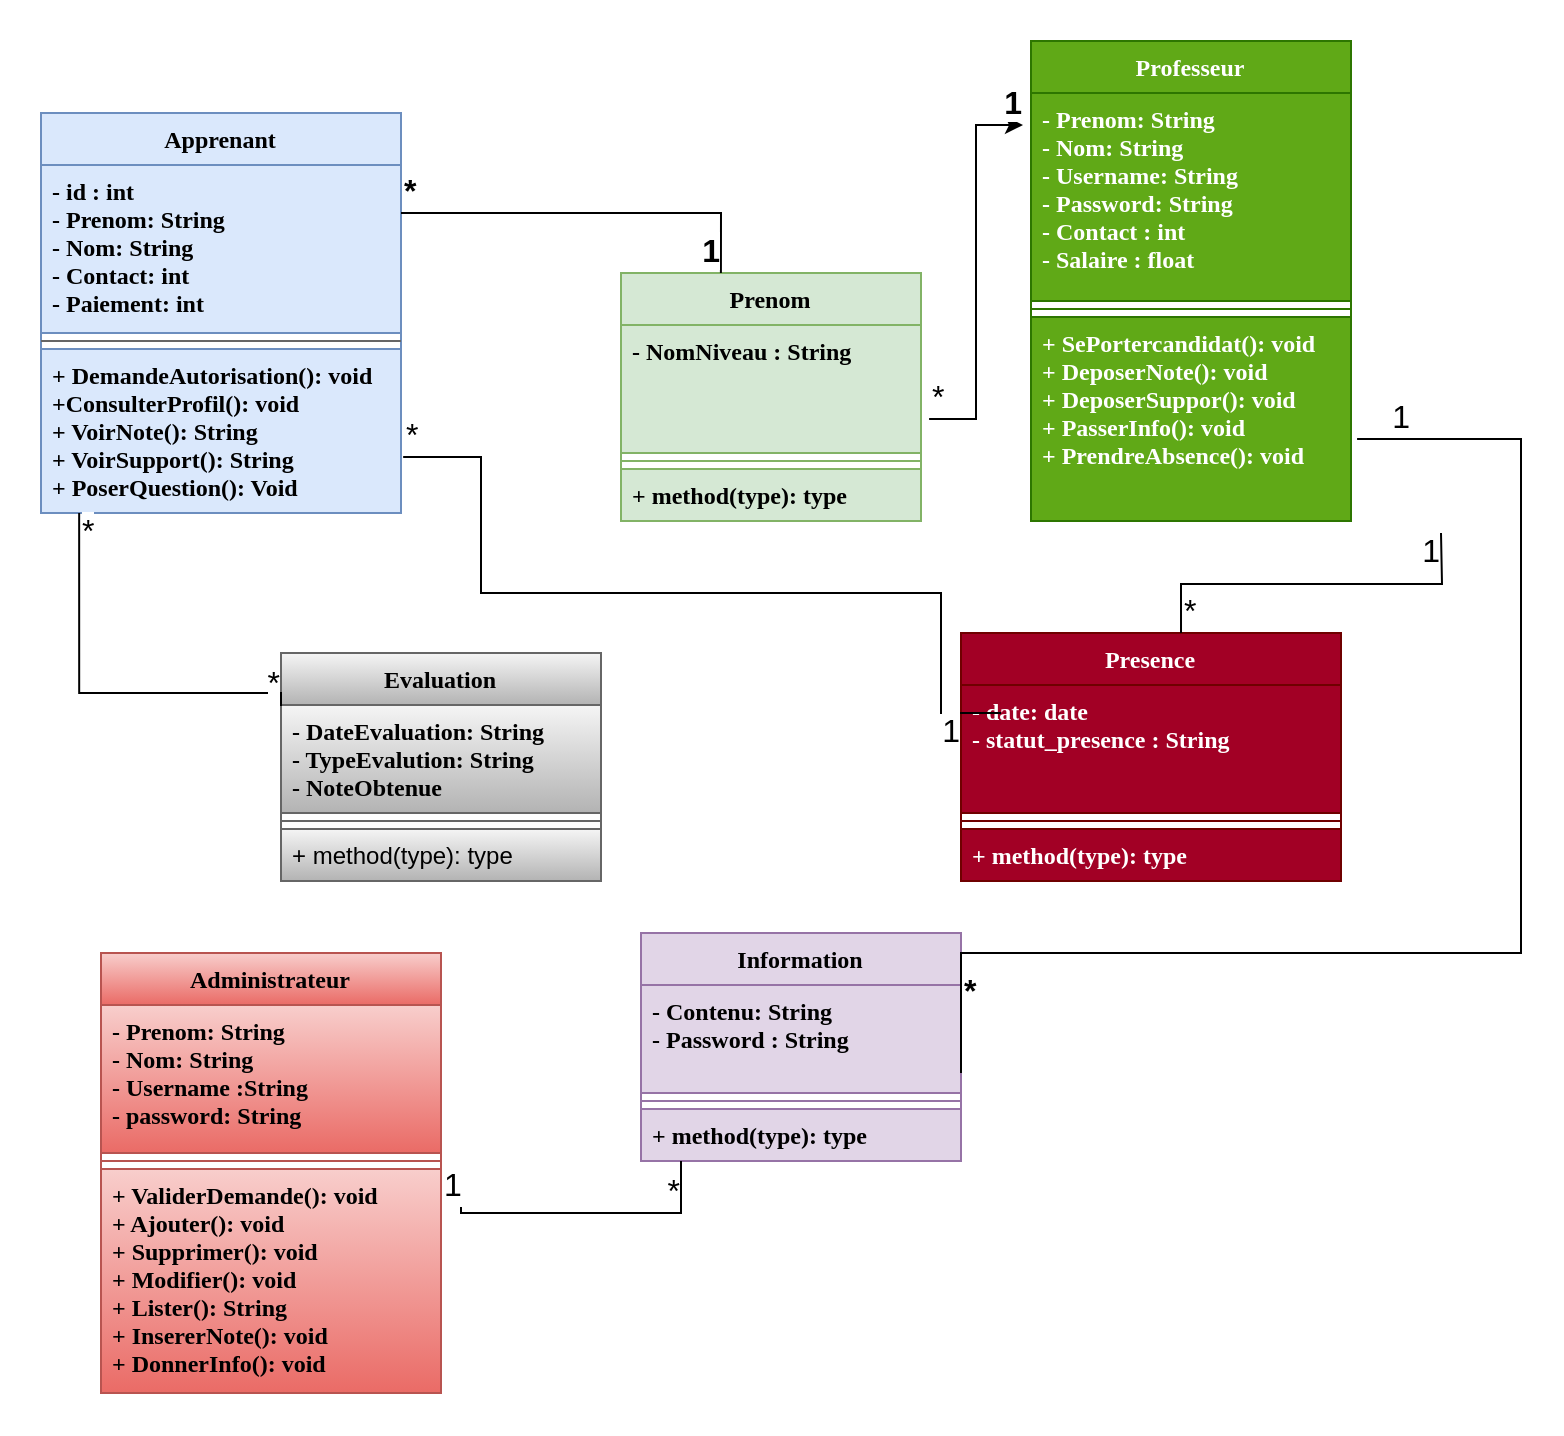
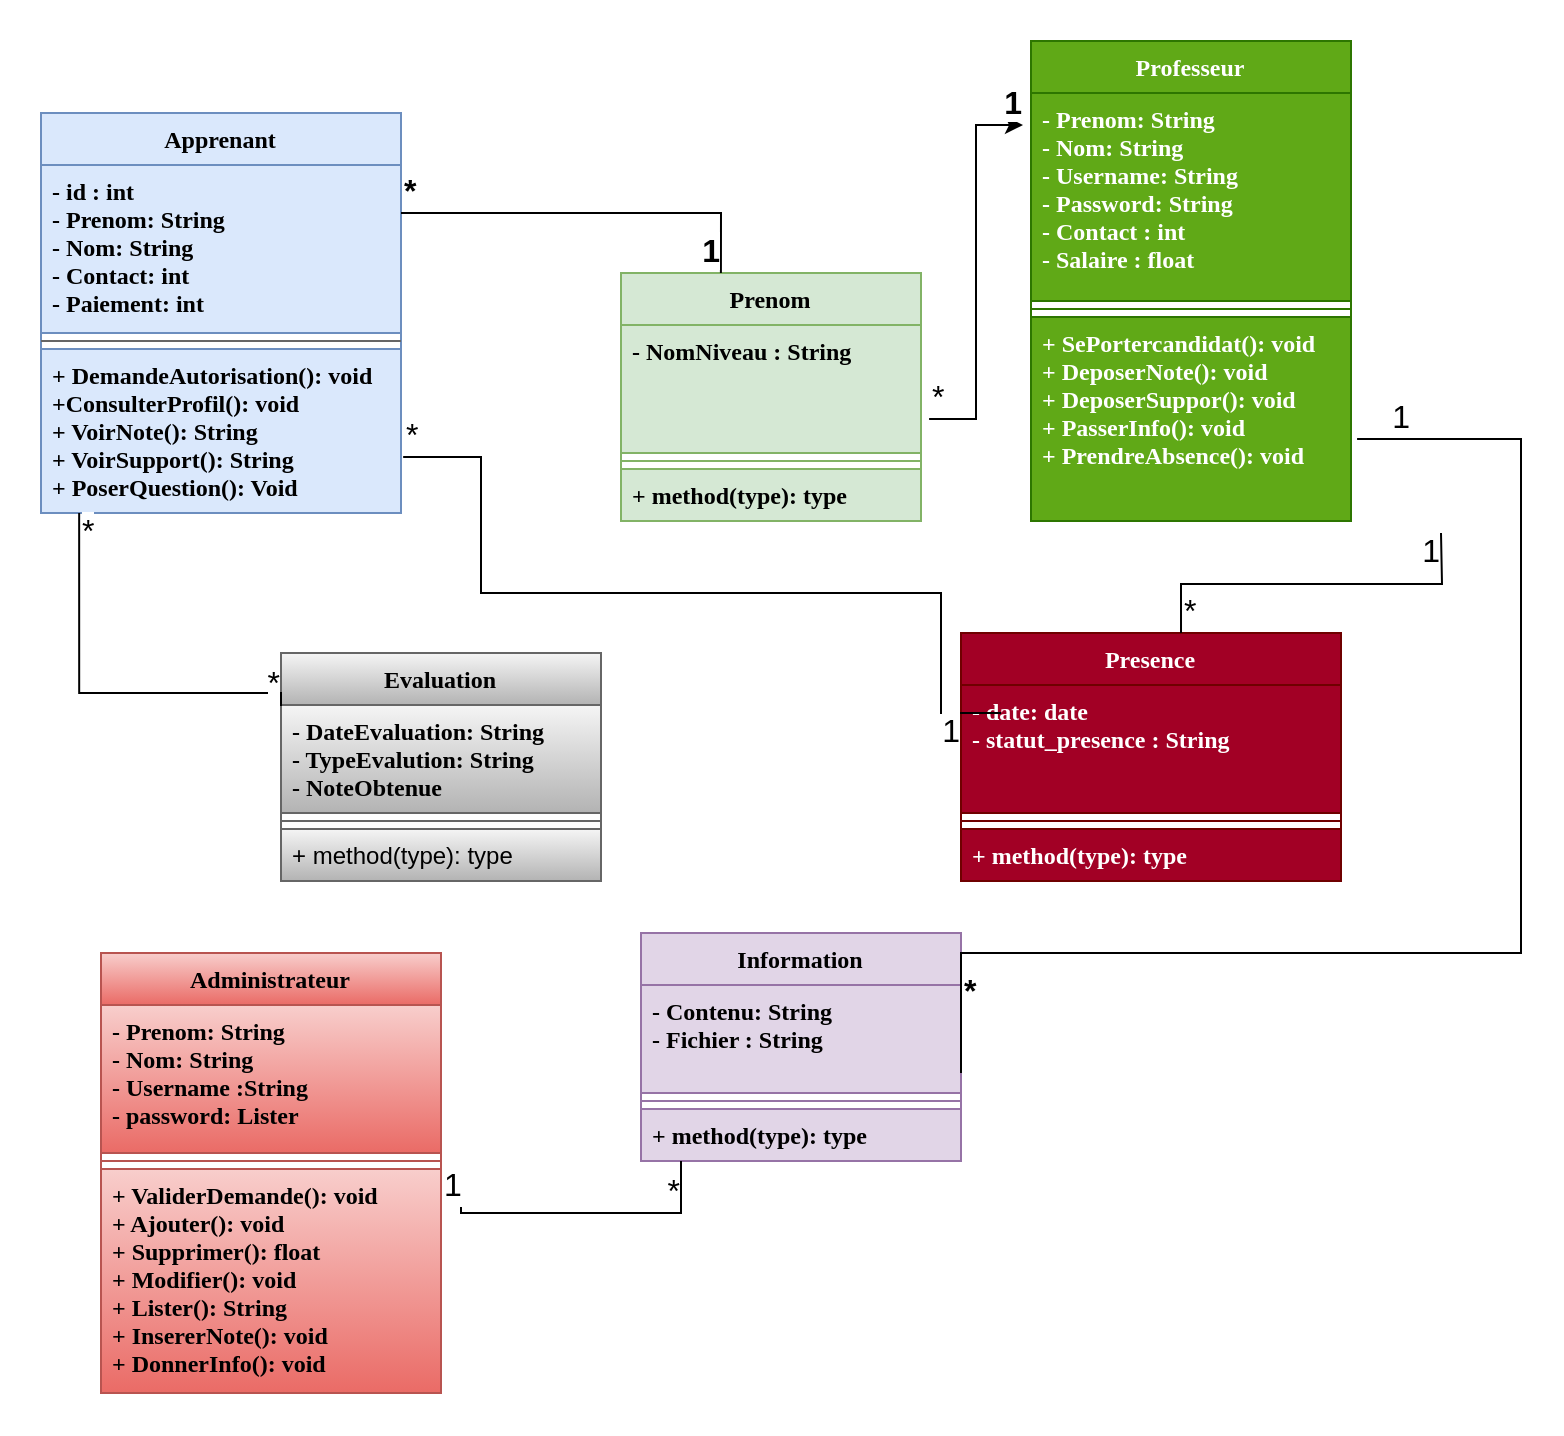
node "- Contenu: String - Password : String": label "- Contenu: String - Password : String" -> "- Contenu: String - Fichier : String"
node "- Prenom: String - Nom: String - Username :String - password: String": label "- Prenom: String - Nom: String - Username :String - password: String" -> "- Prenom: String - Nom: String - Username :String - password: Lister"
node "+ ValiderDemande(): void + Ajouter(): void + Supprimer(): void + Modifier(): void + Lister(): String + InsererNote(): void + DonnerInfo(): void": label "+ ValiderDemande(): void + Ajouter(): void + Supprimer(): void + Modifier(): void + Lister(): String + InsererNote(): void + DonnerInfo(): void" -> "+ ValiderDemande(): void + Ajouter(): void + Supprimer(): float + Modifier(): void + Lister(): String + InsererNote(): void + DonnerInfo(): void"
